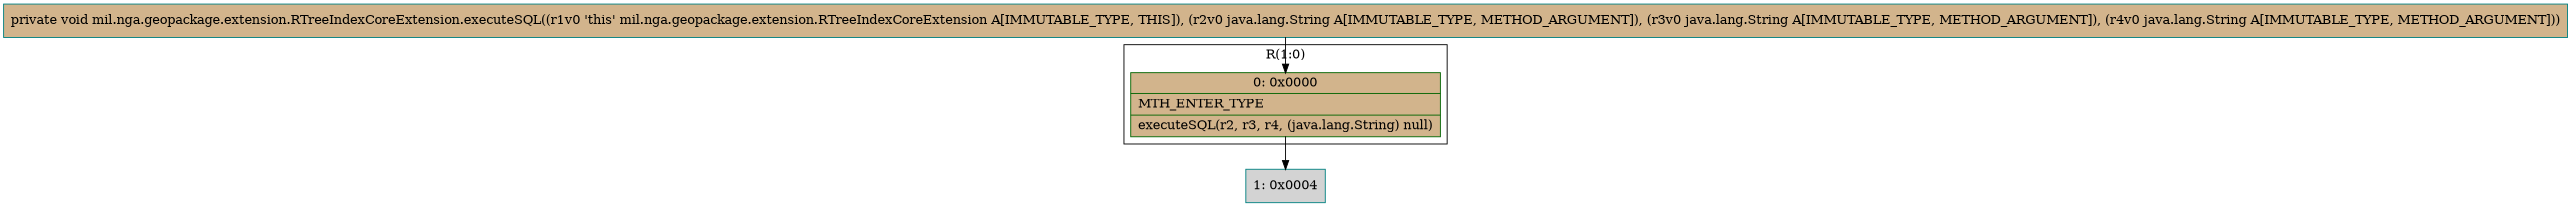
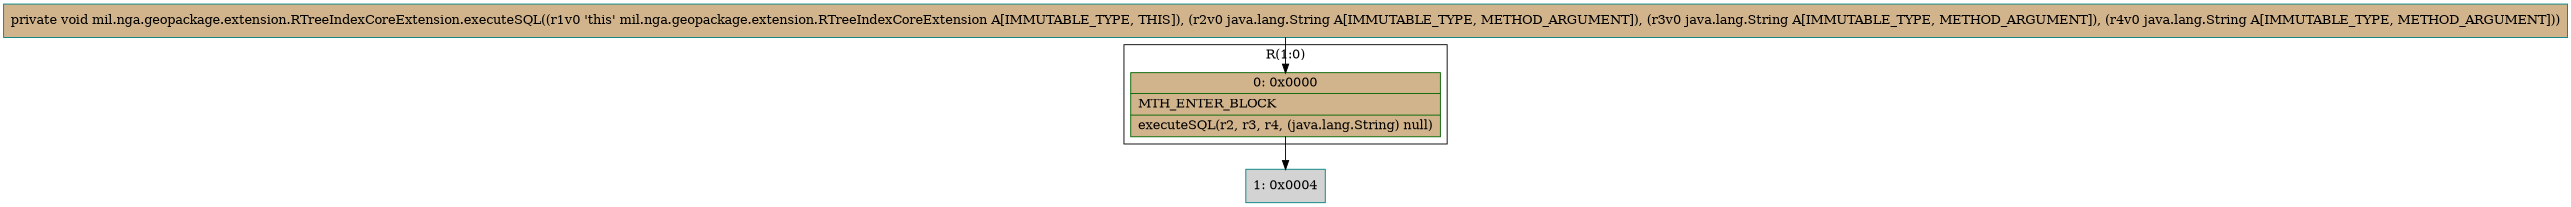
node "0: 0x0000": text "MTH_ENTER_TYPE" -> "MTH_ENTER_BLOCK"
